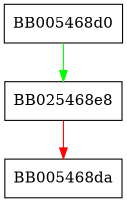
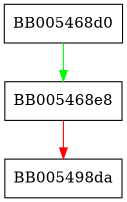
node "BB025468e8": label "BB025468e8" -> "BB005468e8"
node "BB005468da": label "BB005468da" -> "BB005498da"
